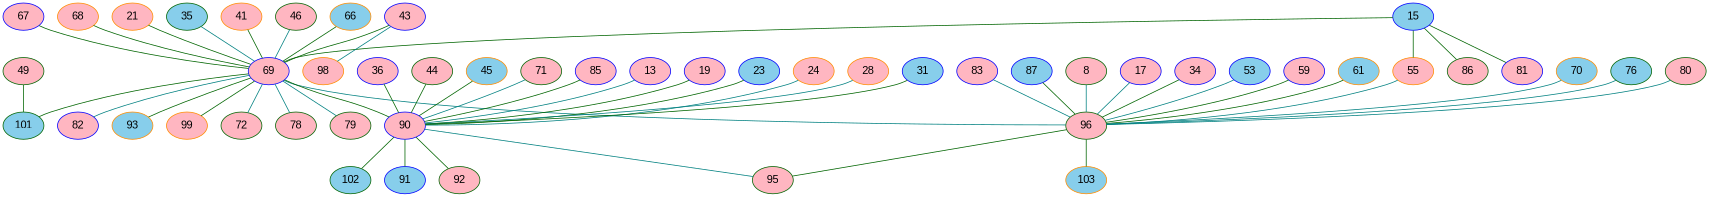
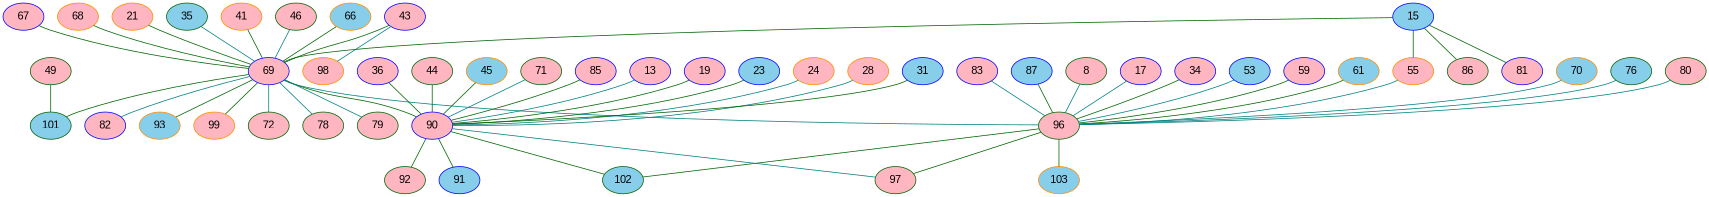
edge "96" -- "102": added
node "95": label "95" -> "97"
